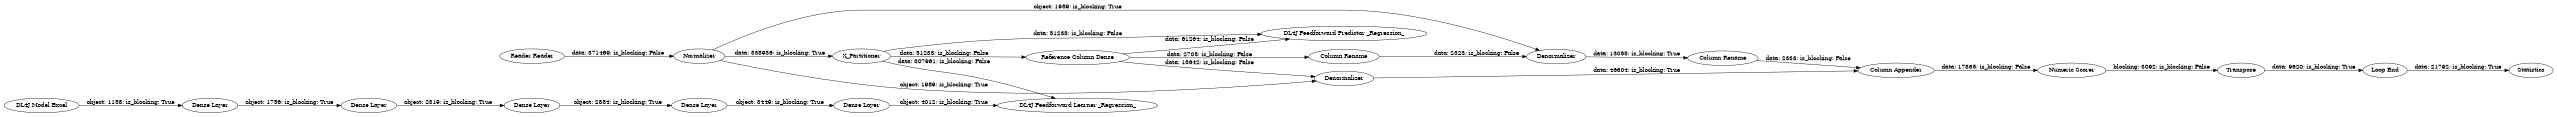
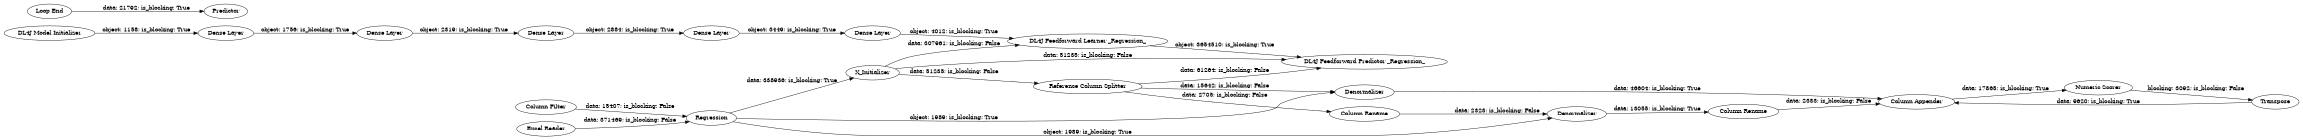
edge "DL4J Feedforward Learner _Regression_" -> "DL4J Feedforward Predictor _Regression_": added, label "object: 3654510; is_blocking: True"
node "Reader Reader": label "Reader Reader" -> "Excel Reader"
node "Normalizer": label "Normalizer" -> "Regression"
node "X_Partitioner": label "X_Partitioner" -> "X_Initializer"
node "Reference Column Dense": label "Reference Column Dense" -> "Reference Column Splitter"
edge "Column Appender" -> "Numeric Scorer": label "data: 17865; is_blocking: False" -> "data: 17865; is_blocking: True"
edge "Transpose" -> "Loop End": now "Transpose" -> "Column Appender"
node "Statistics": label "Statistics" -> "Predictor"
node "DL4J Model Excel": label "DL4J Model Excel" -> "DL4J Model Initializer"
node "Column Filter": added
